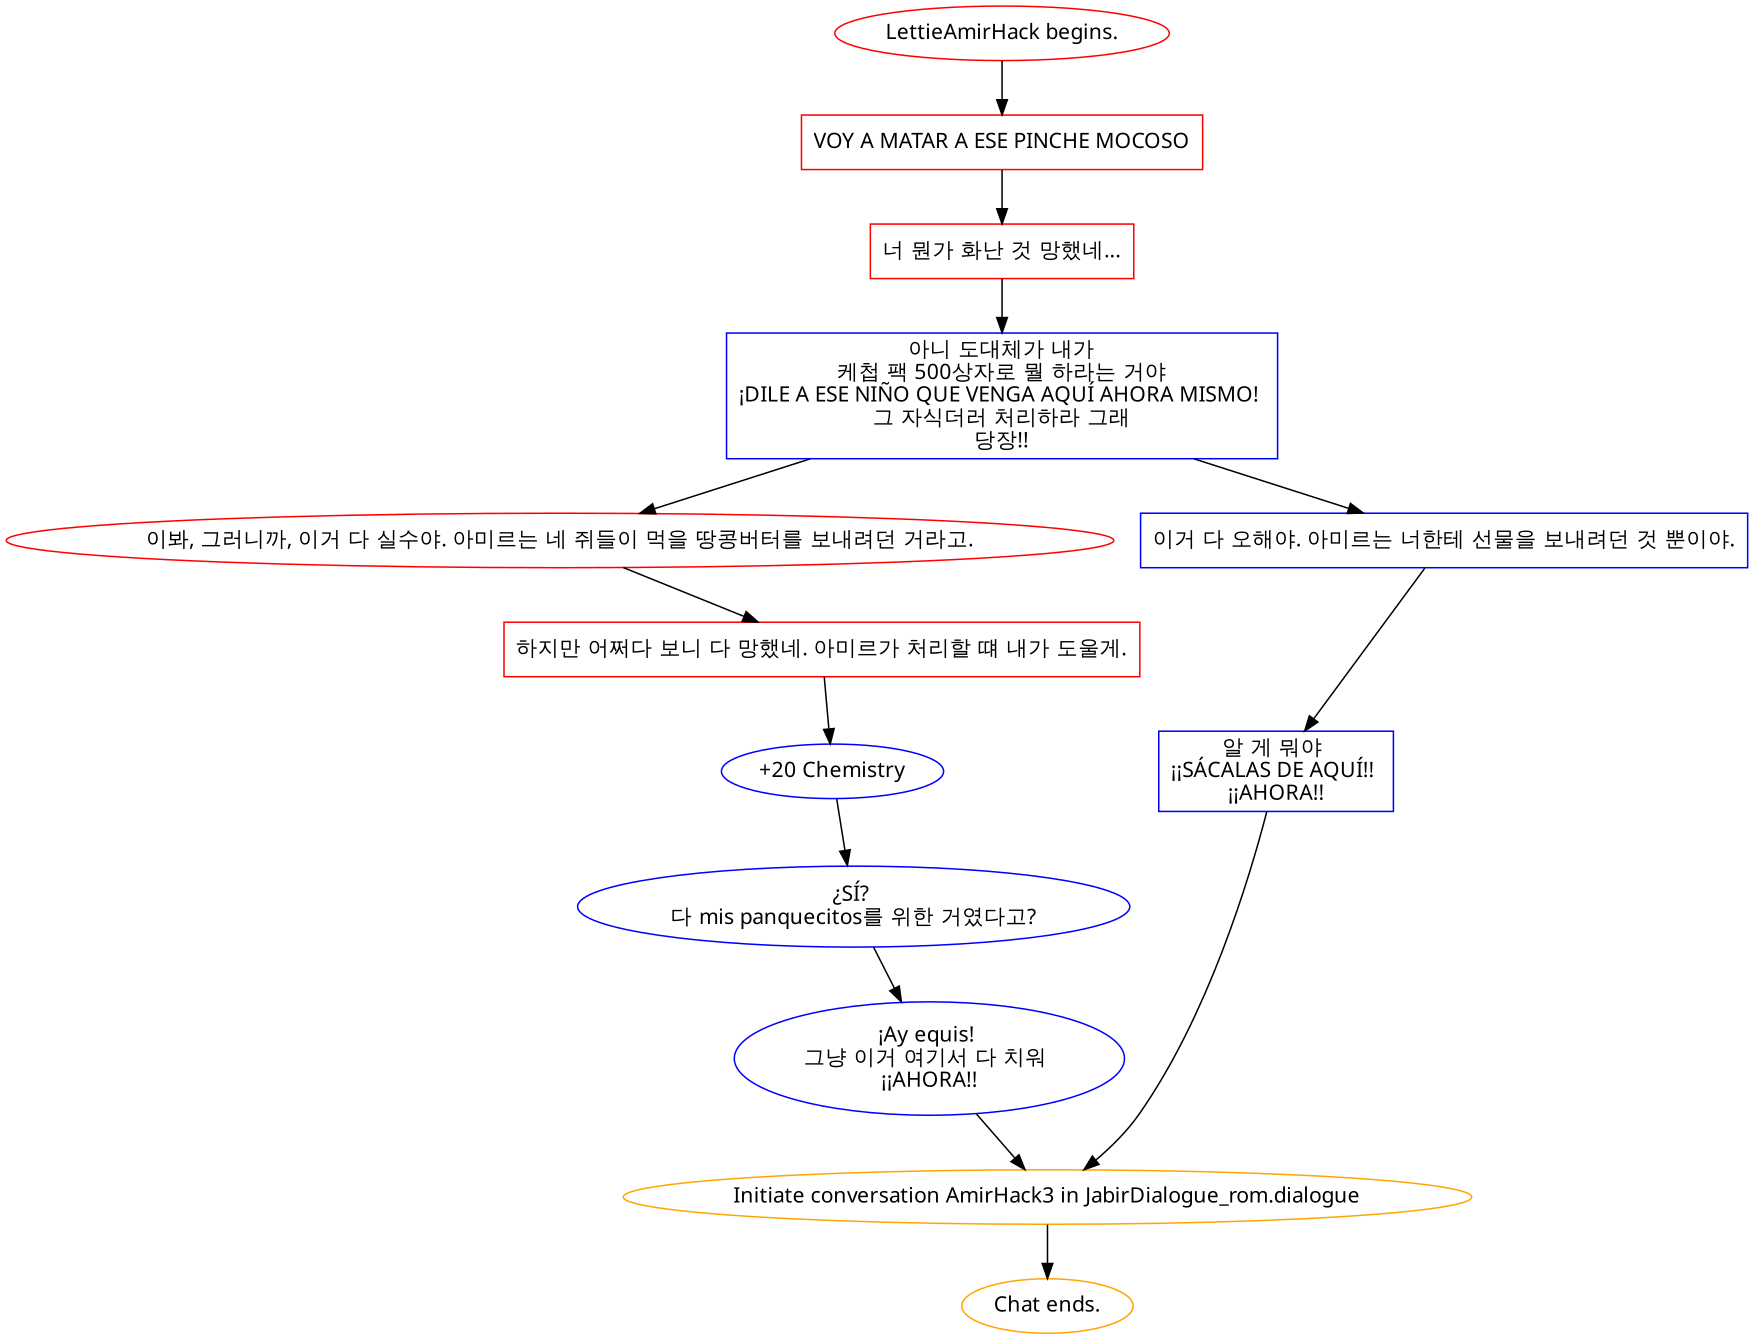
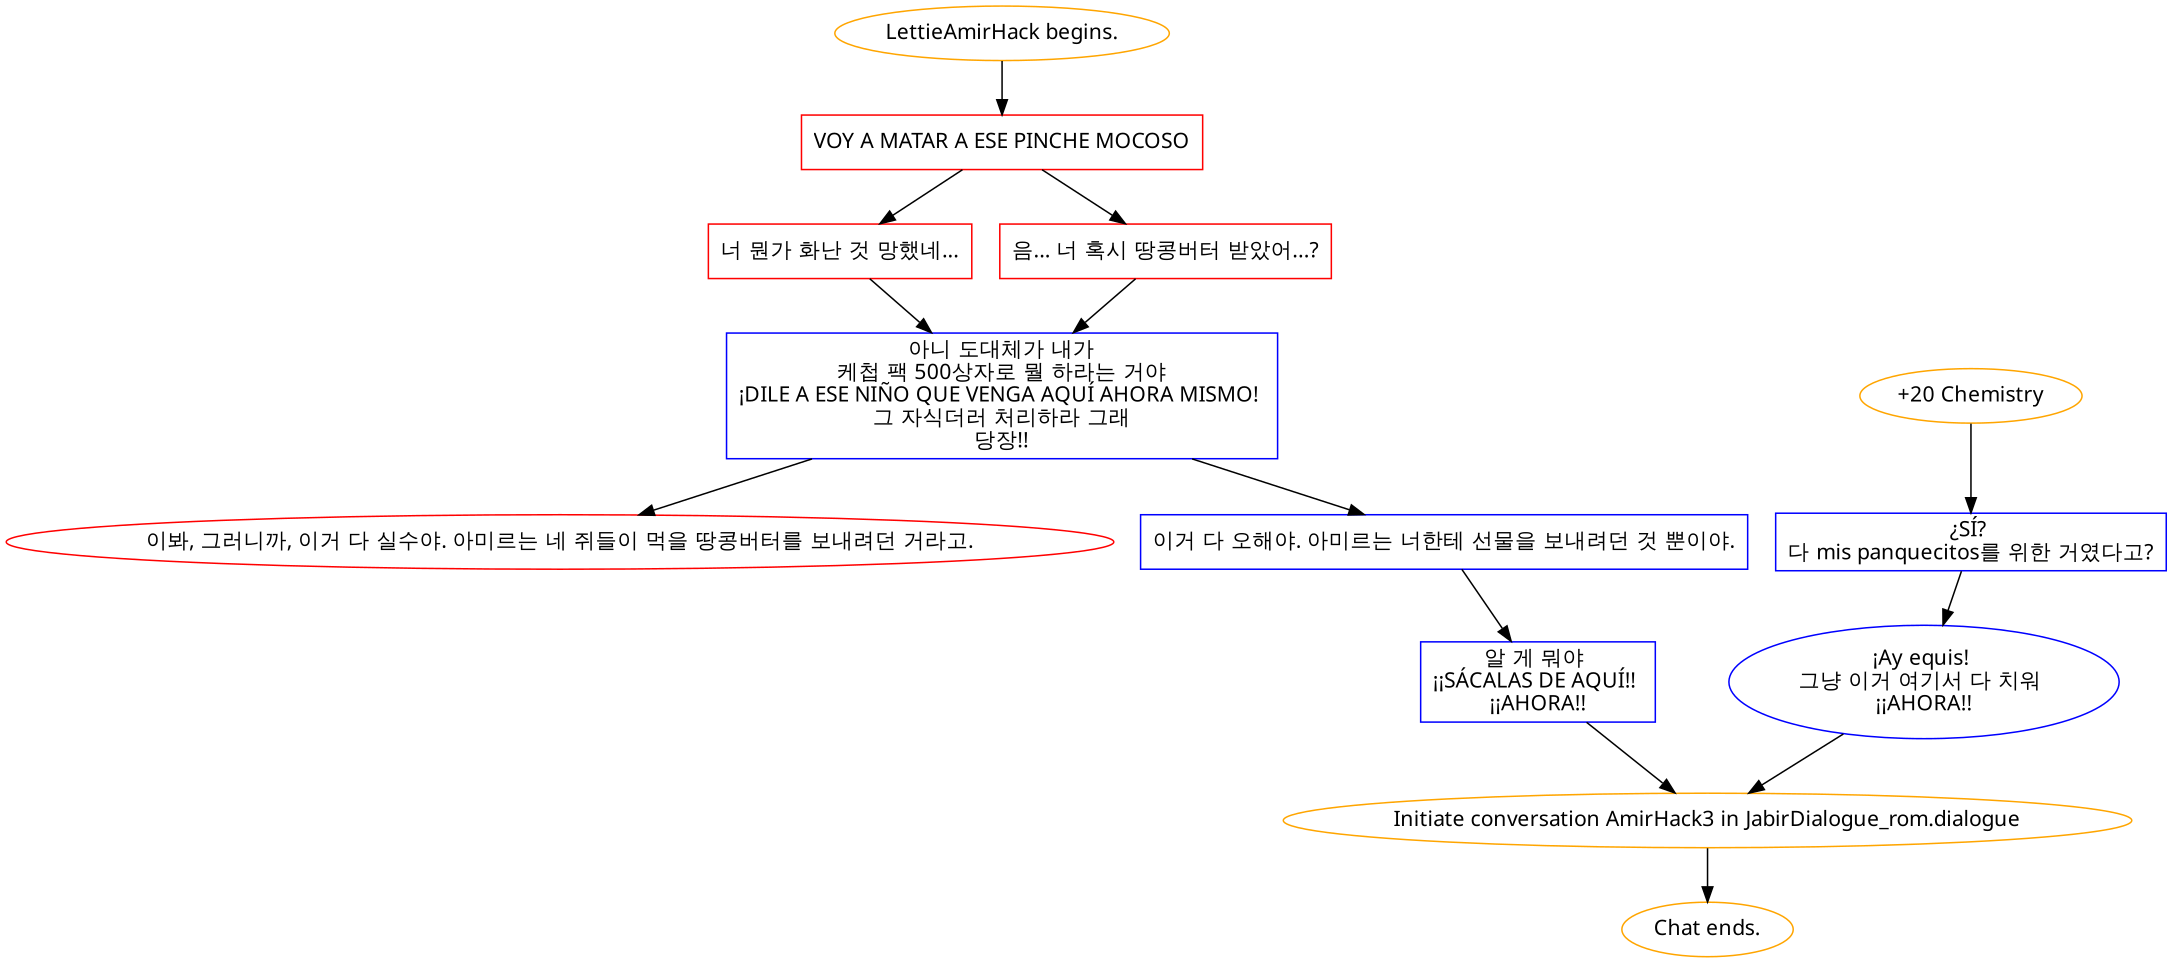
node "LettieAmirHack begins.": color red -> orange
node "음... 너 혹시 땅콩버터 받았어...?": added
node "하지만 어쩌다 보니 다 망했네. 아미르가 처리할 떄 내가 도울게.": removed
node "+20 Chemistry": color blue -> orange
node "¿SÍ? 다 mis panquecitos를 위한 거였다고?": shape ellipse -> box
